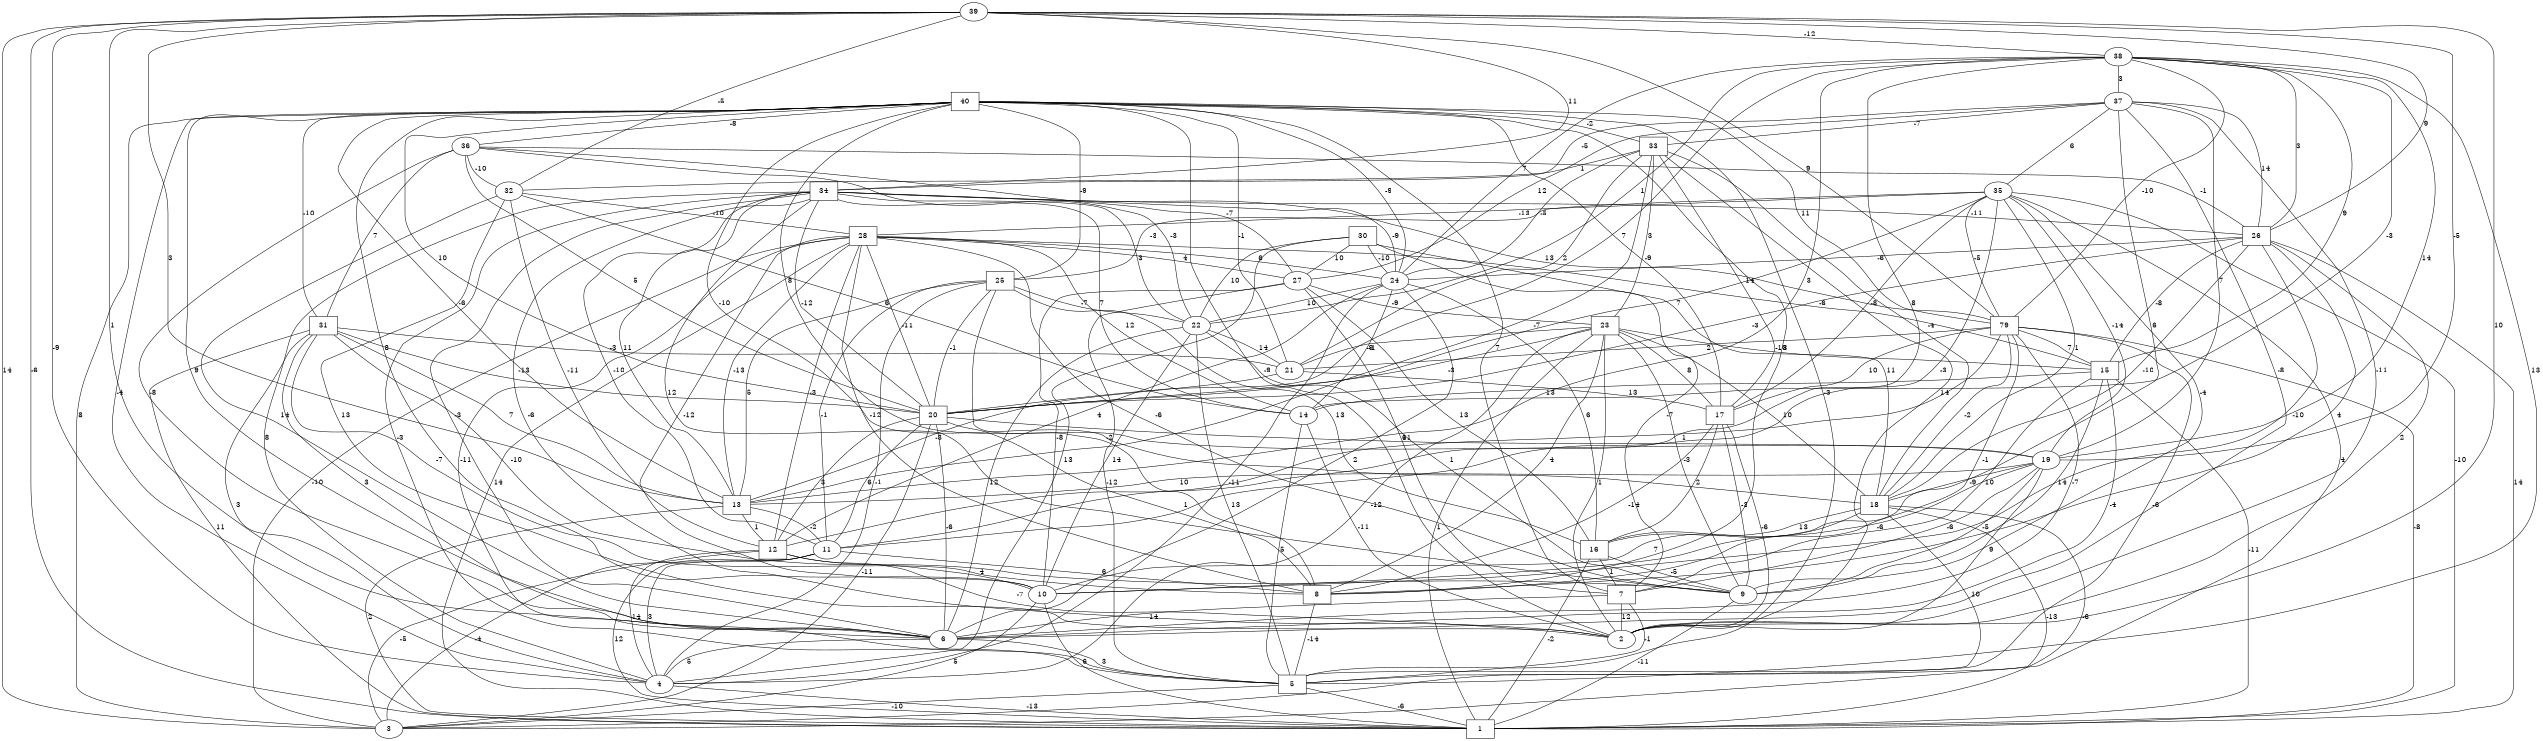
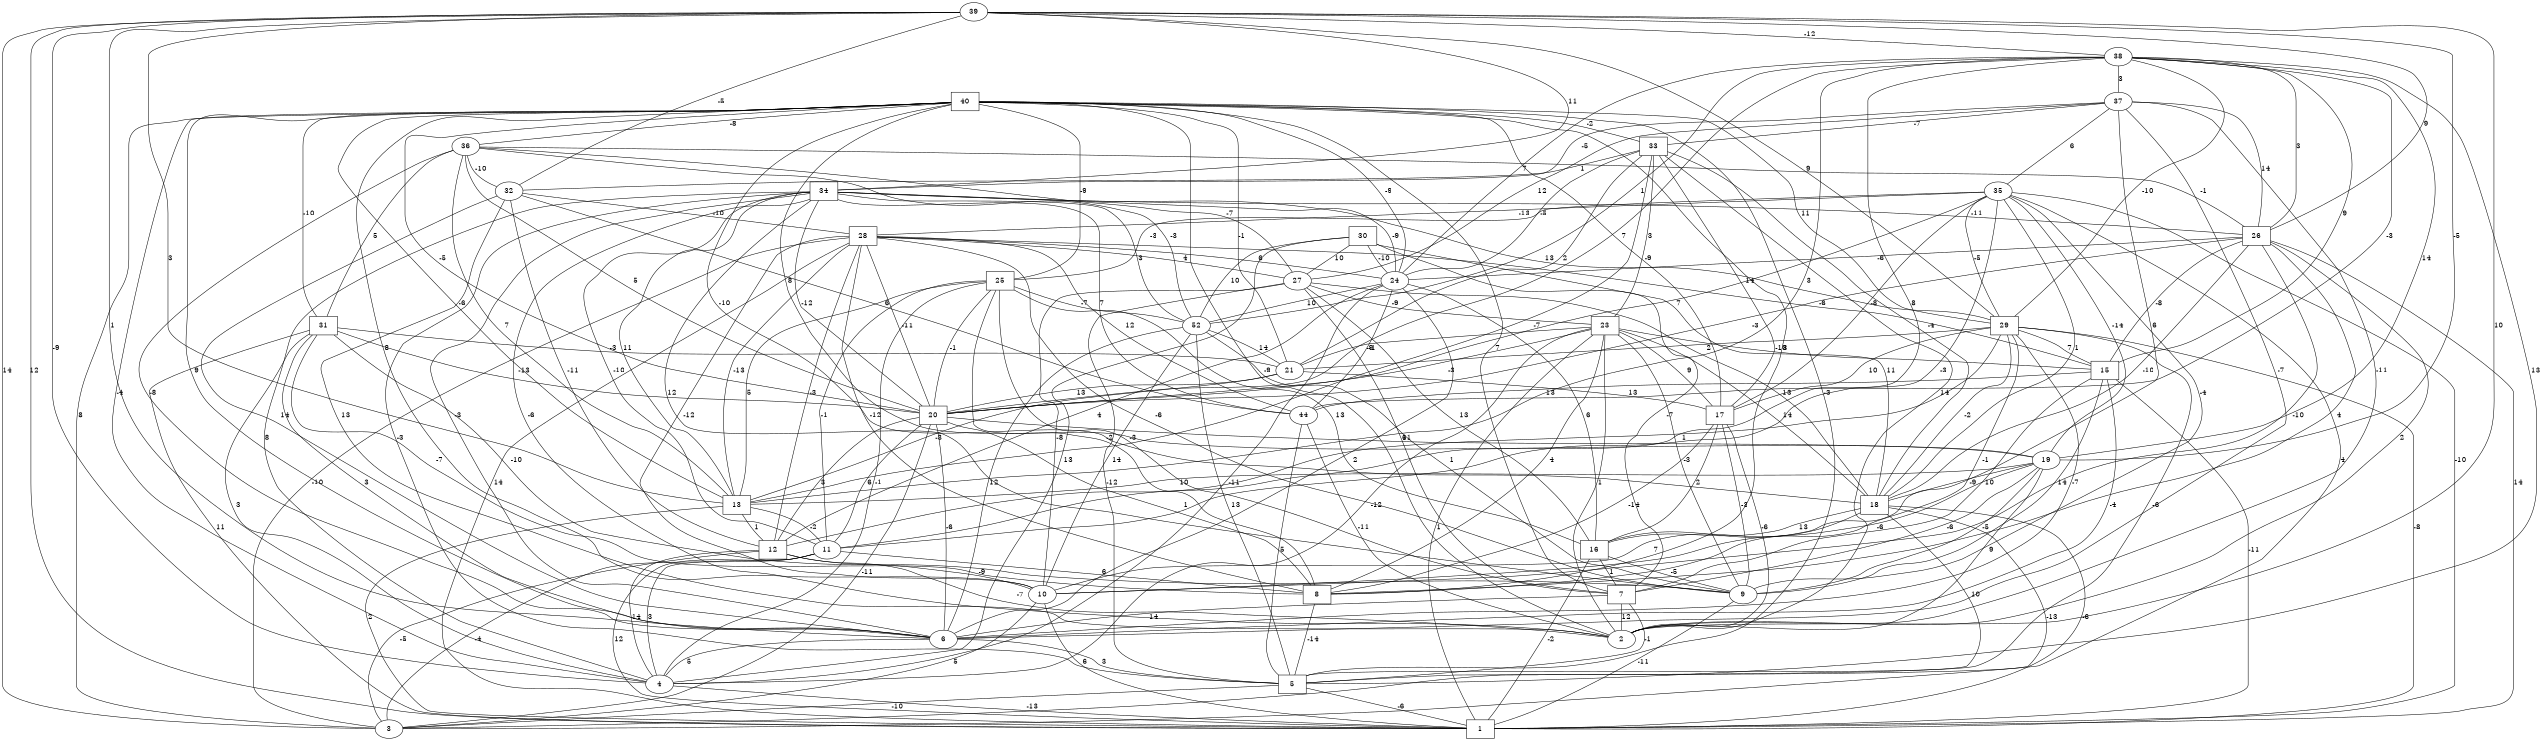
edge "36" -- "31": label "7" -> "5"
edge "40" -- "20": label "10" -> "-5"
edge "37" -- "19": removed, label "7"
edge "27" -- "18": added, label "13"
node "22": label "22" -> "52"
node "79": label "79" -> "29"
edge "39" -- "1": label "-6" -> "12"
edge "23" -- "17": label "8" -> "9"
edge "37" -- "6": label "-8" -> "-7"
edge "21" -- "20": added, label "13"
node "14": label "14" -> "44"
edge "23" -- "18": label "10" -> "14"
edge "31" -- "13": now "36" -- "13"
edge "25" -- "7": added, label "-3"
edge "28" -- "5": removed, label "-11"
edge "12" -- "10": label "4" -> "-9"
